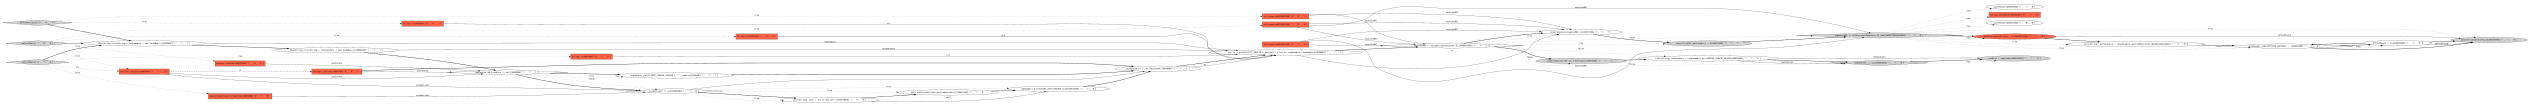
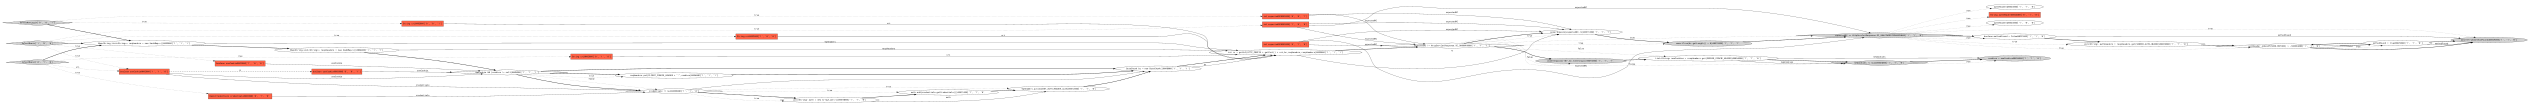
node "boolean methodFound = false@@@21@@@['1', '1', '0']": fillcolor tomato -> white
edge "boolean useCookie@@@2@@@['0', '0', '1']" -> "ByteChunk bc = new ByteChunk()@@@8@@@['1', '1', '1']": now "useCookie && (cookies != null)@@@5@@@['1', '1', '1']" -> "ByteChunk bc = new ByteChunk()@@@8@@@['1', '1', '1']"
